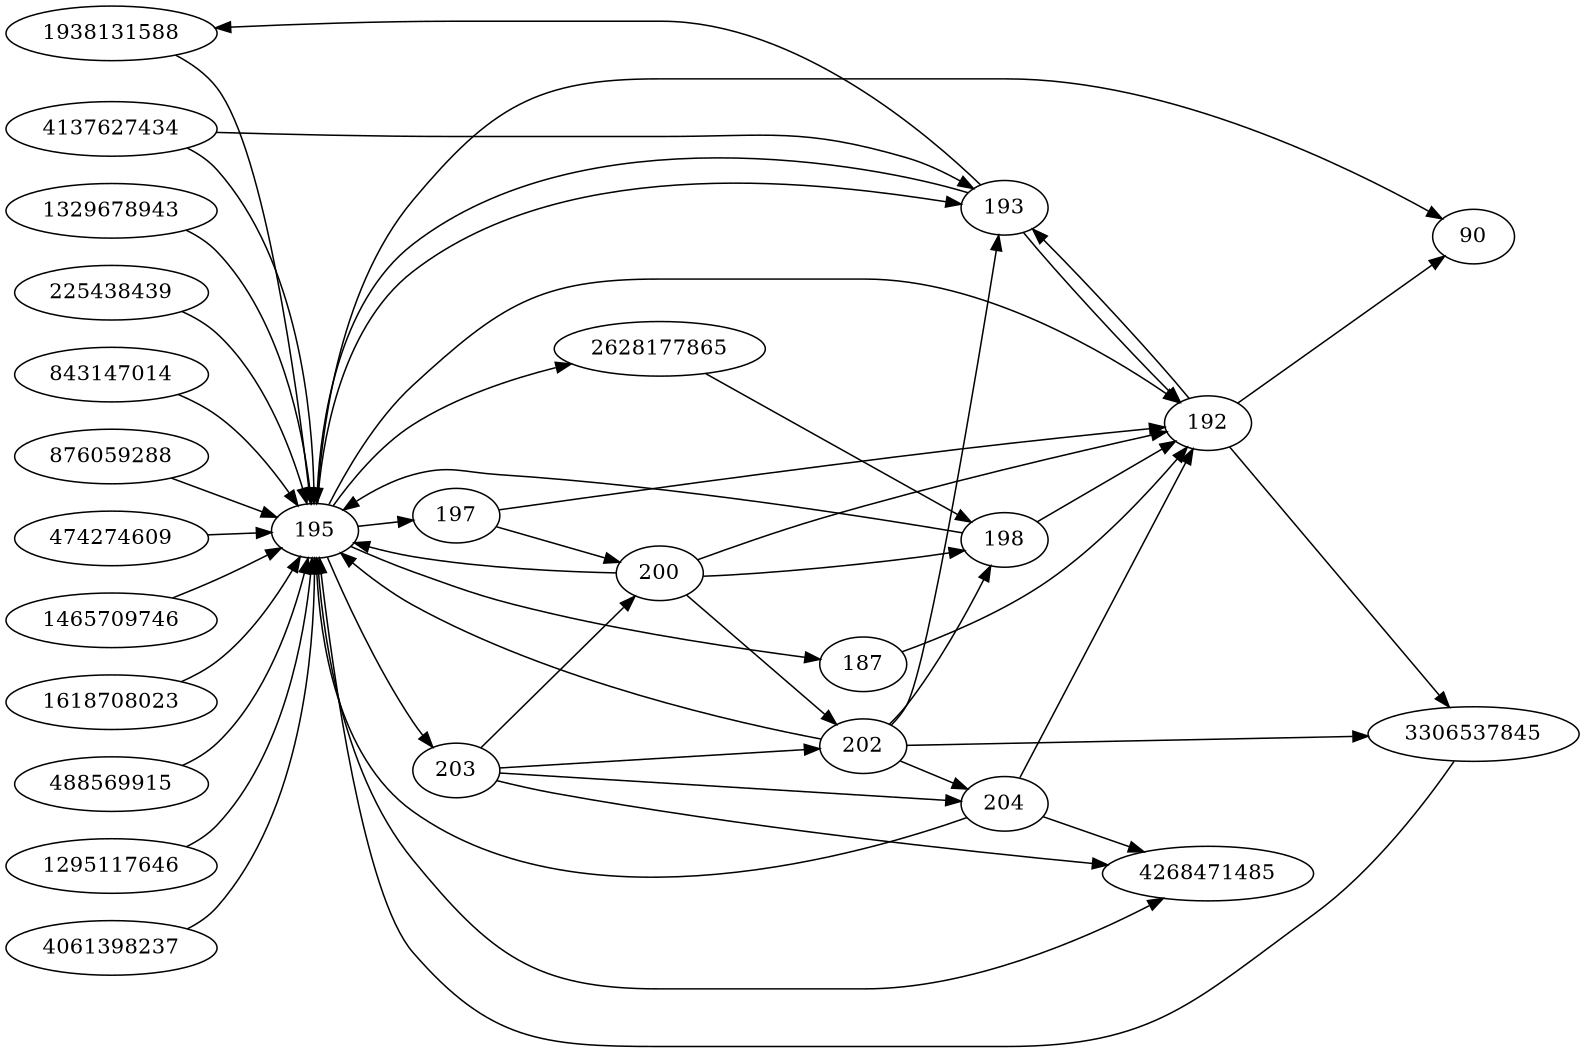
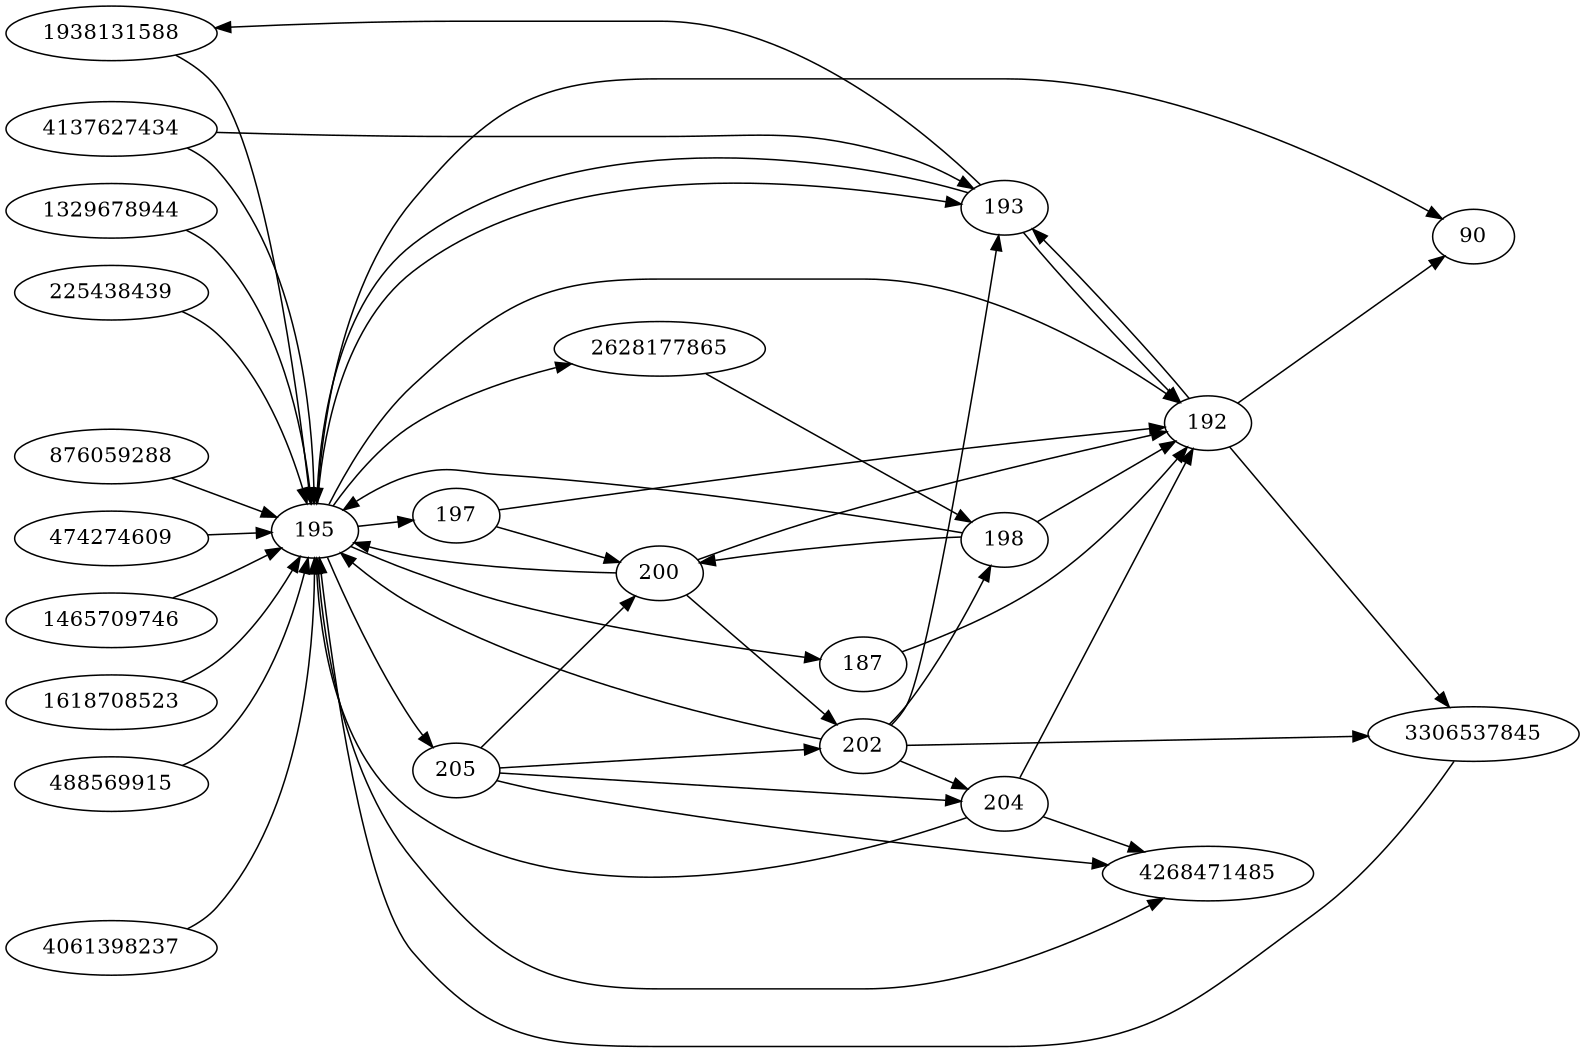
node "1329678943": label "1329678943" -> "1329678944"
node "843147014": removed
edge "200" -> "198": reversed
node "1618708023": label "1618708023" -> "1618708523"
node "203": label "203" -> "205"
node "1295117646": removed
